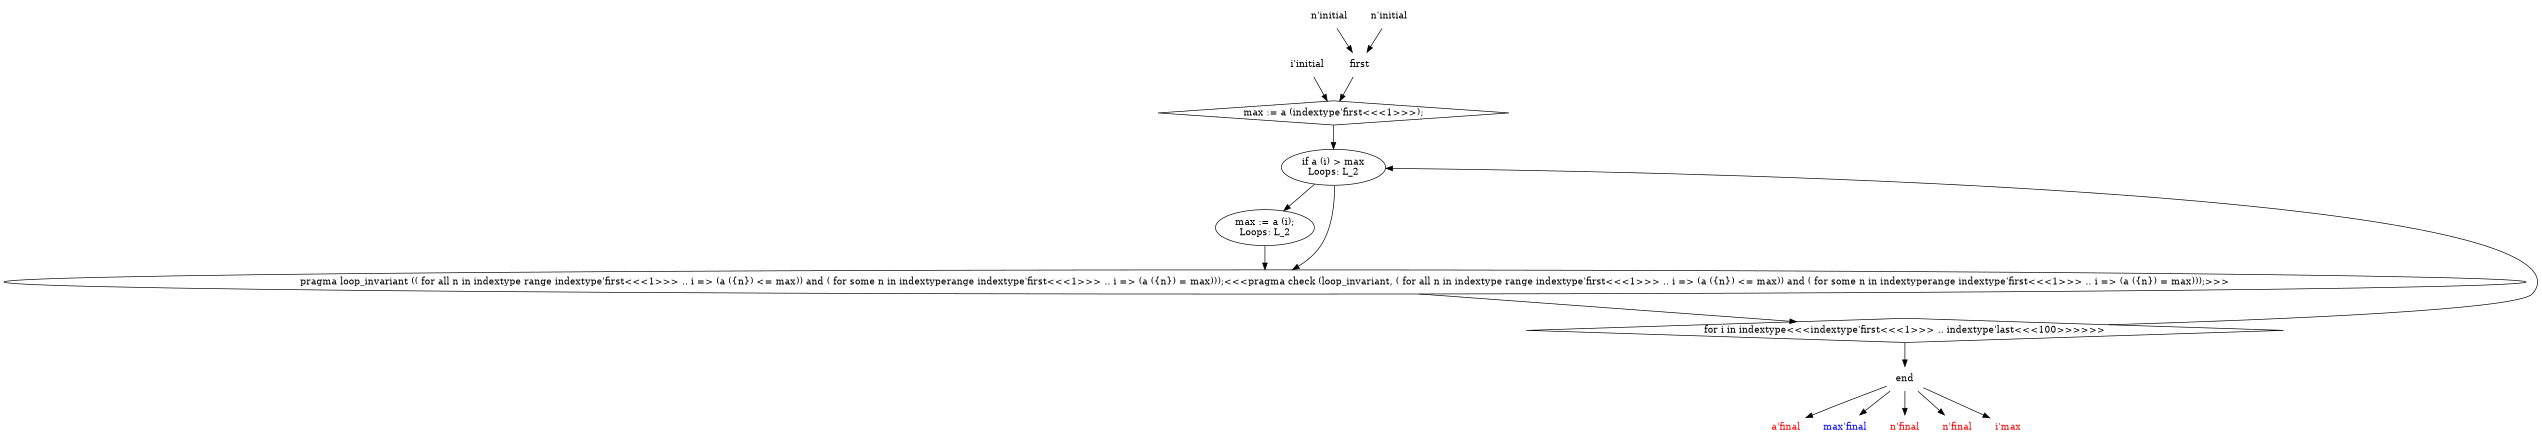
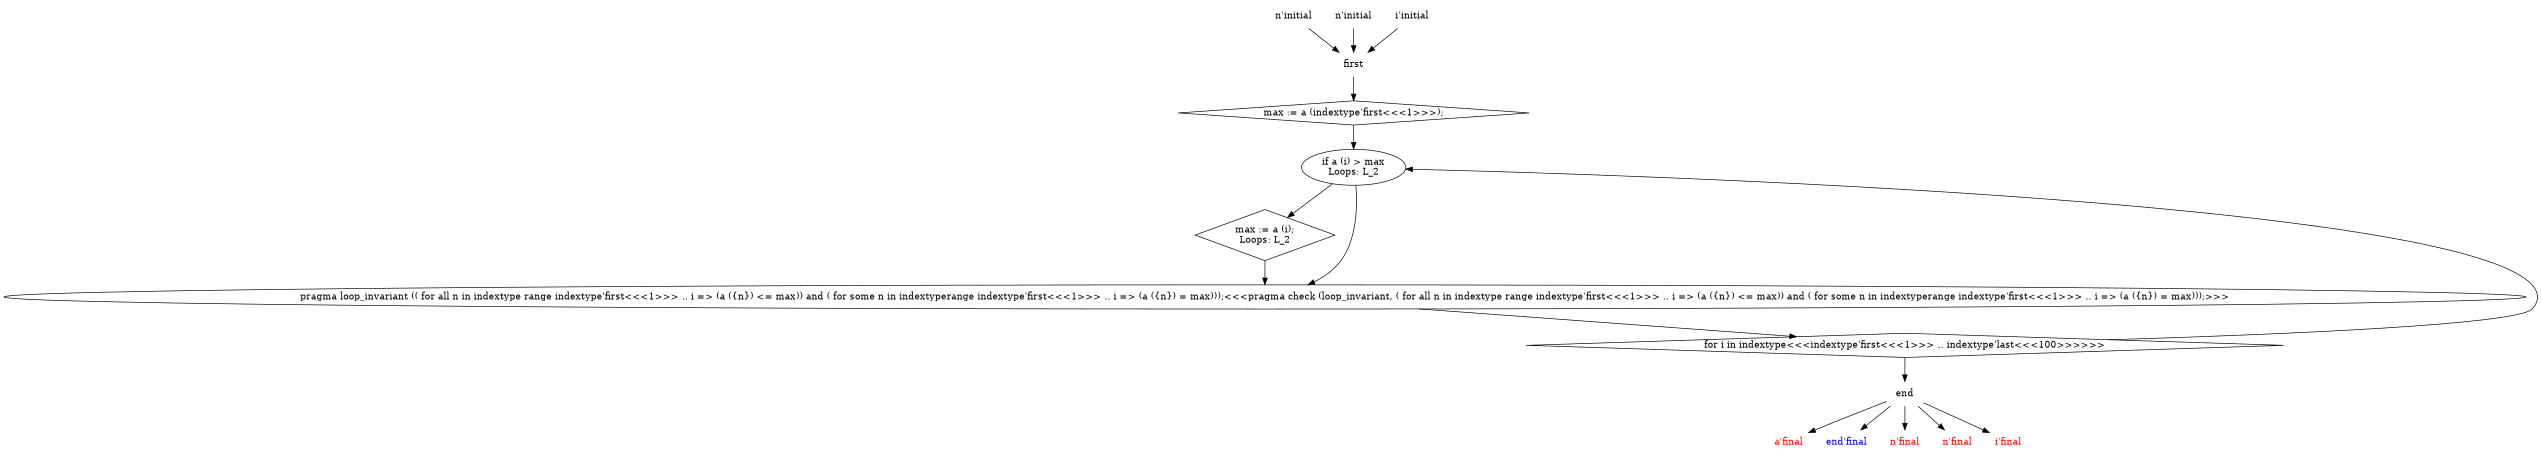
edge "i'initial" -> "max := a (indextype'first<<<1>>>);": now "i'initial" -> "first"
node "max := a (i); Loops: L_2": shape ellipse -> diamond
node "max'final": label "max'final" -> "end'final"
node "i'max": label "i'max" -> "i'final"
